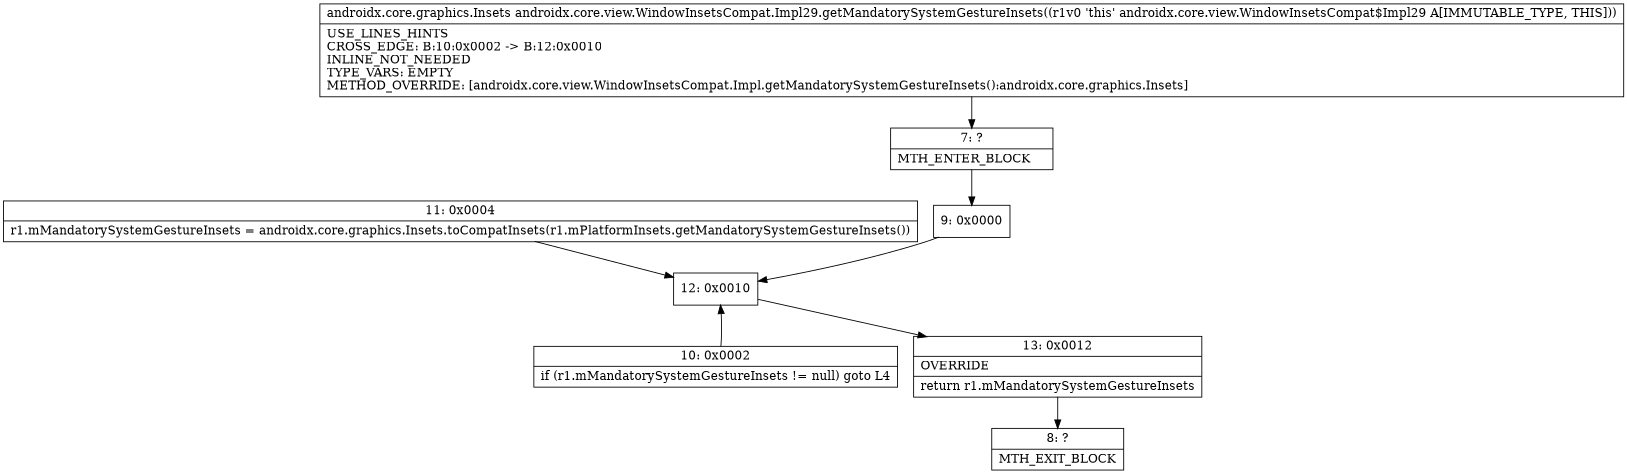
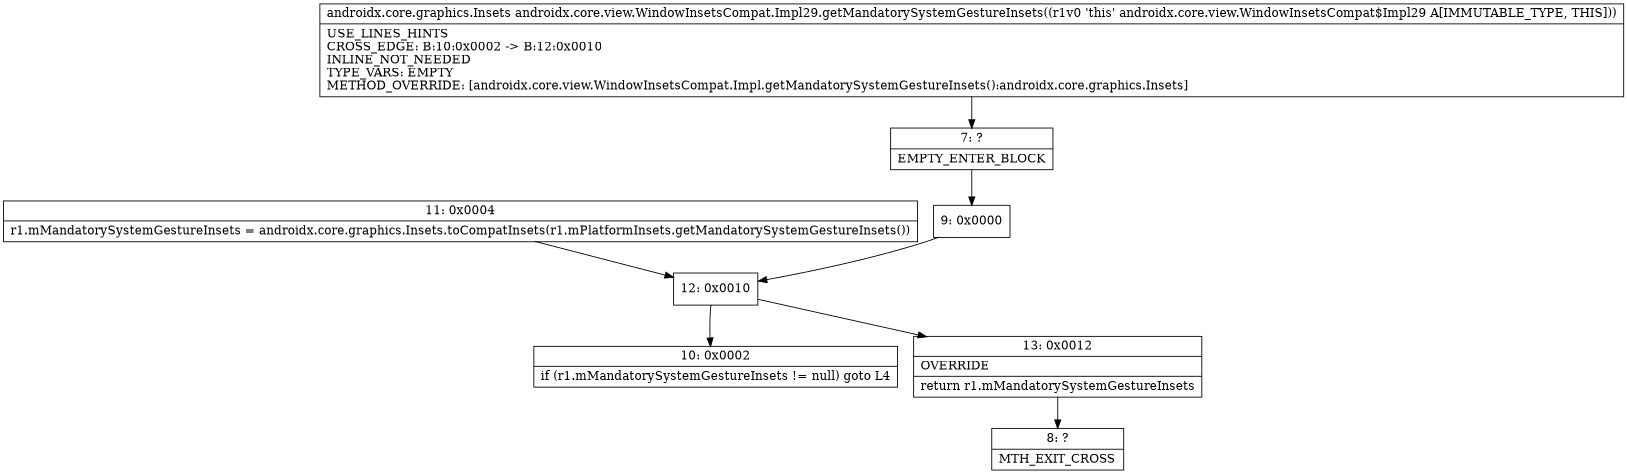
node "7: ?": text "MTH_ENTER_BLOCK" -> "EMPTY_ENTER_BLOCK"
edge "10: 0x0002" -> "12: 0x0010": reversed
node "8: ?": text "MTH_EXIT_BLOCK" -> "MTH_EXIT_CROSS"
